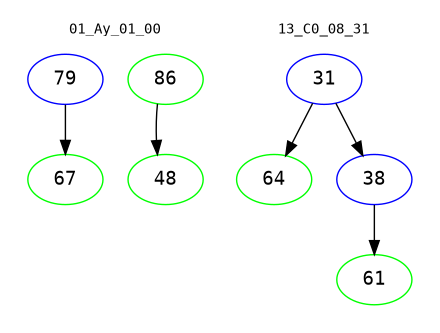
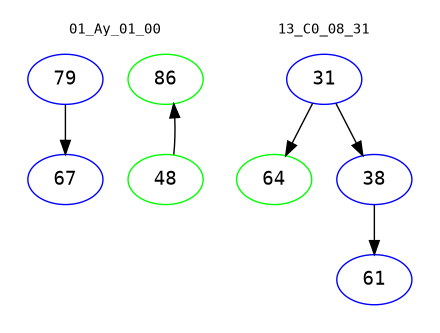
edge "86" -> "48": reversed
node "67": color green -> blue
node "61": color green -> blue
